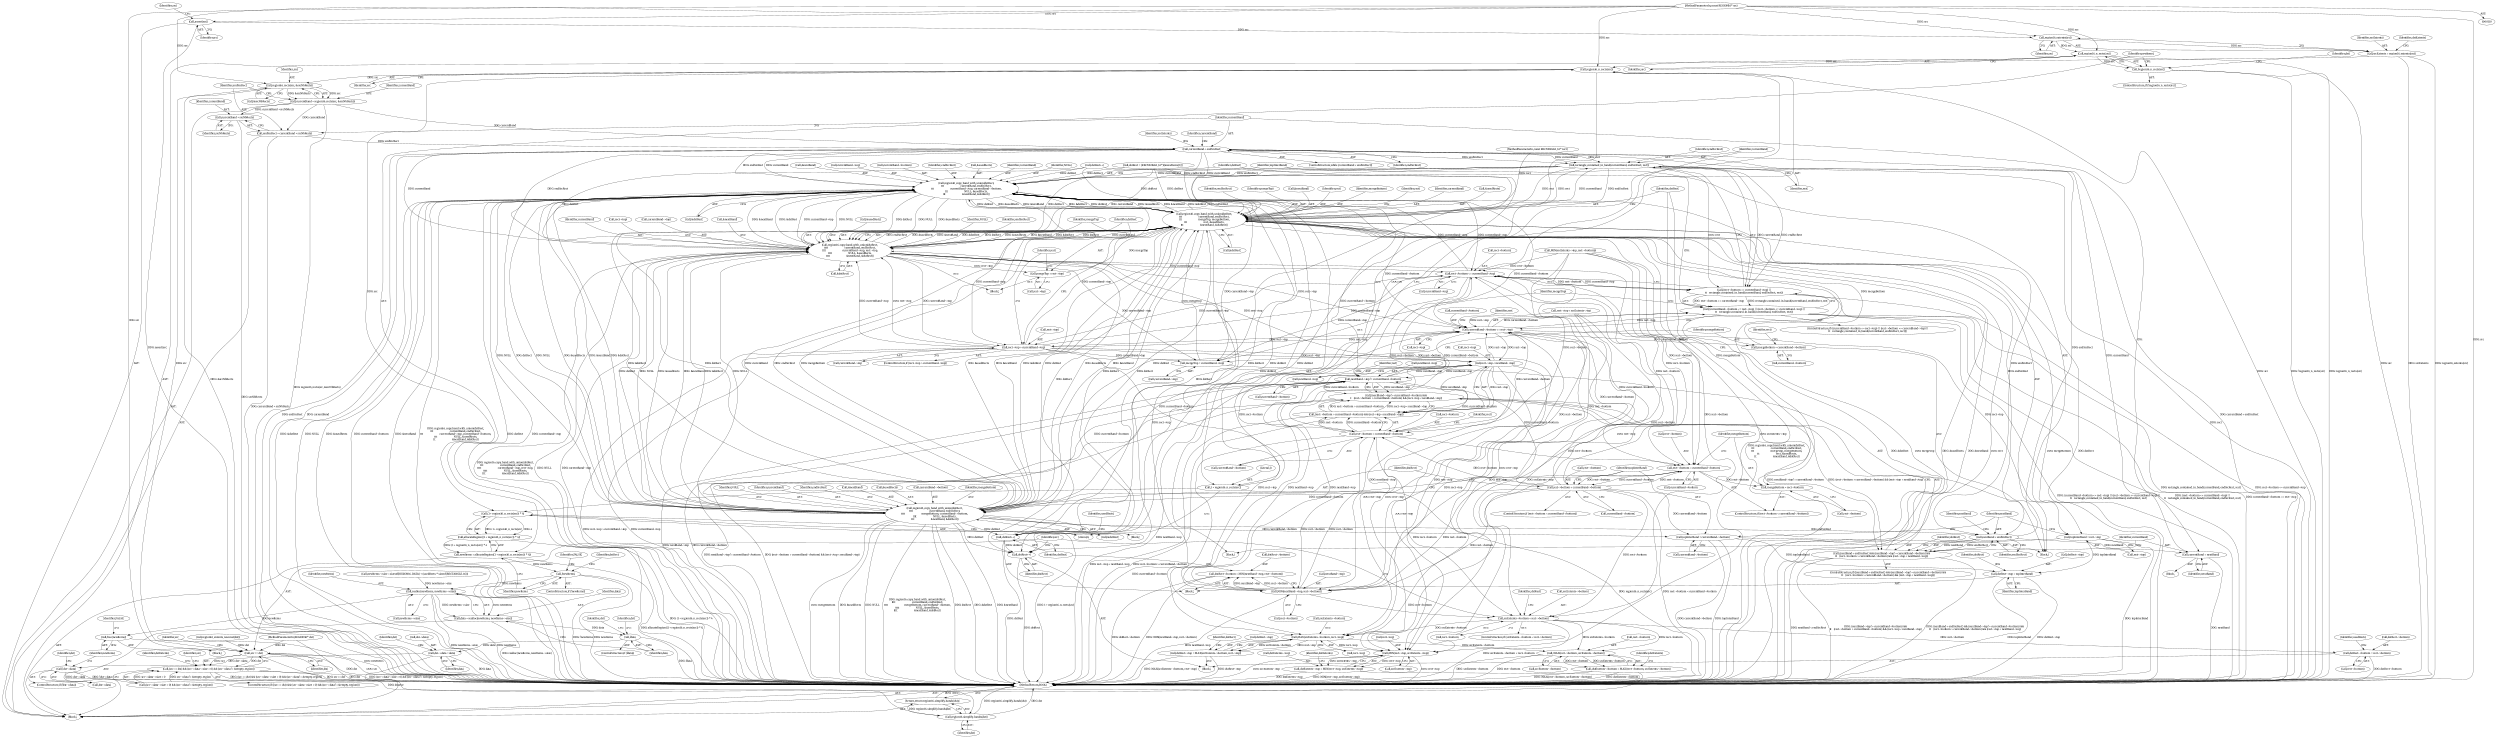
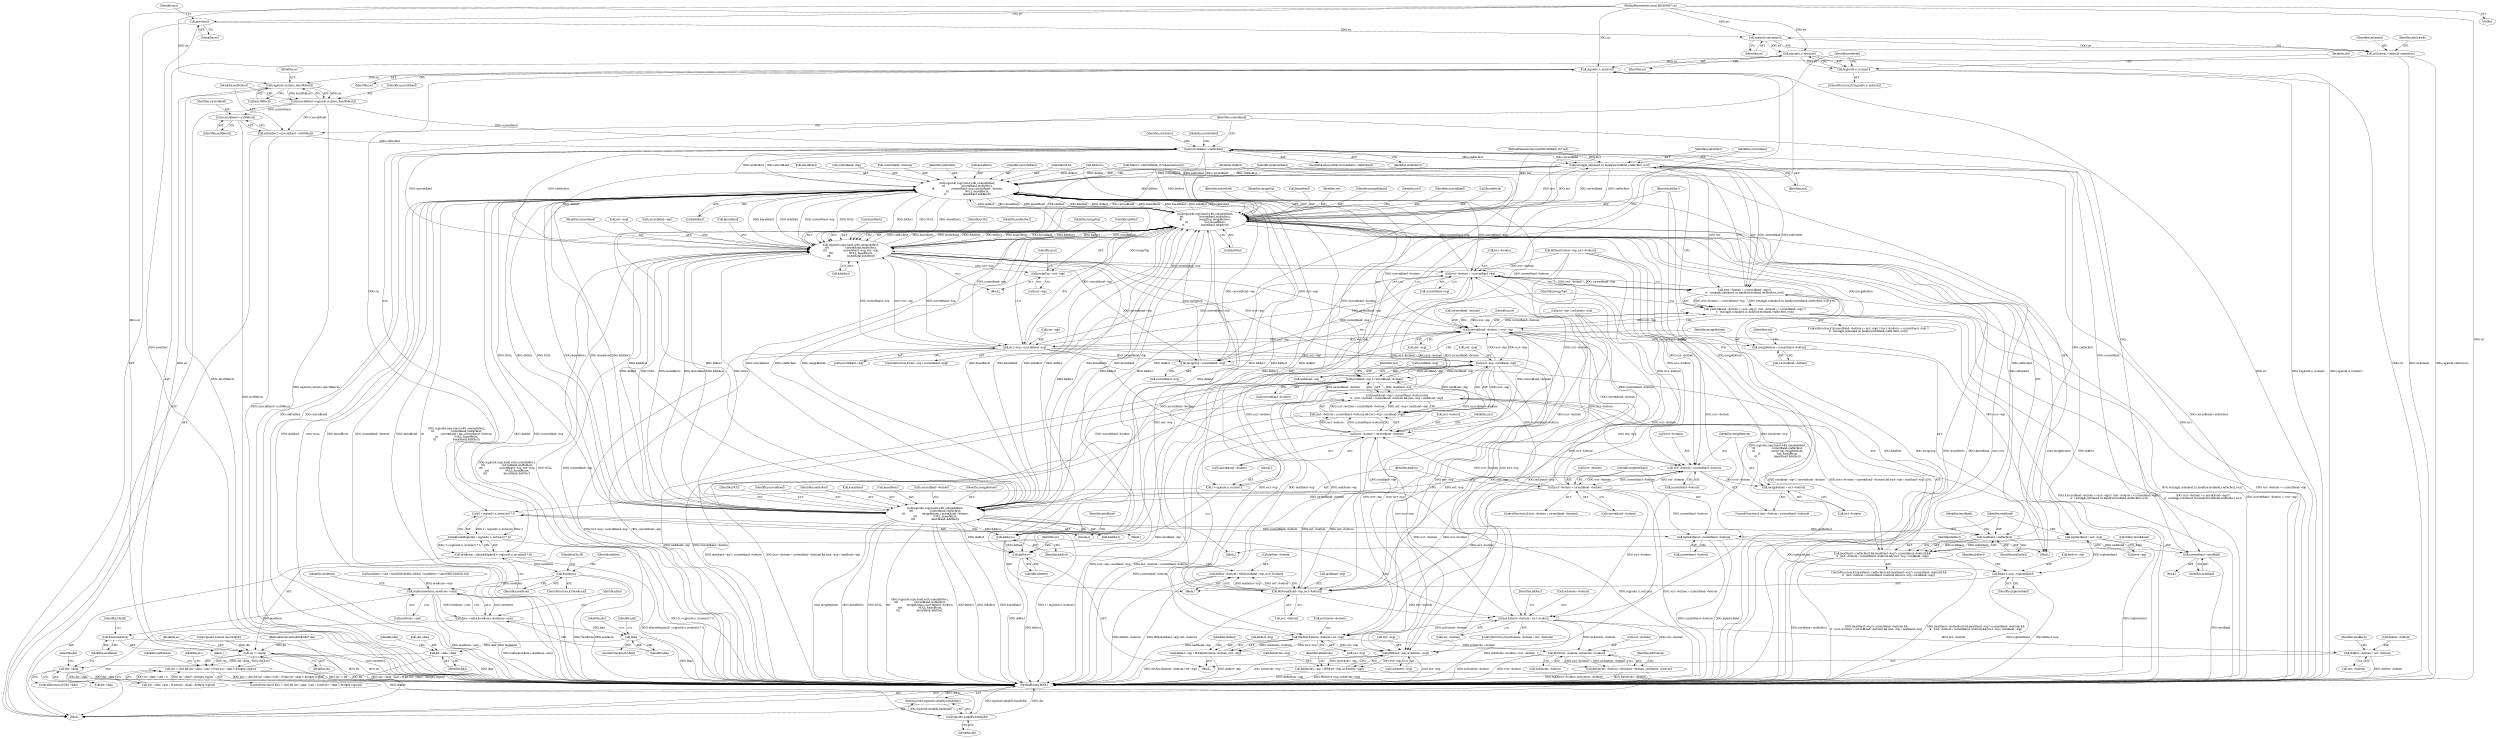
edge "(Call,currentBand = region16_rects(src, &srcNbRects))" -> "(Call,currentBand + srcNbRects)": label "DDG: currentBand + srcNbRects" -> "DDG: currentBand"
node "(Call,src == dst)": label "(Call,src == dst)" -> "(Call,src == empty)"
